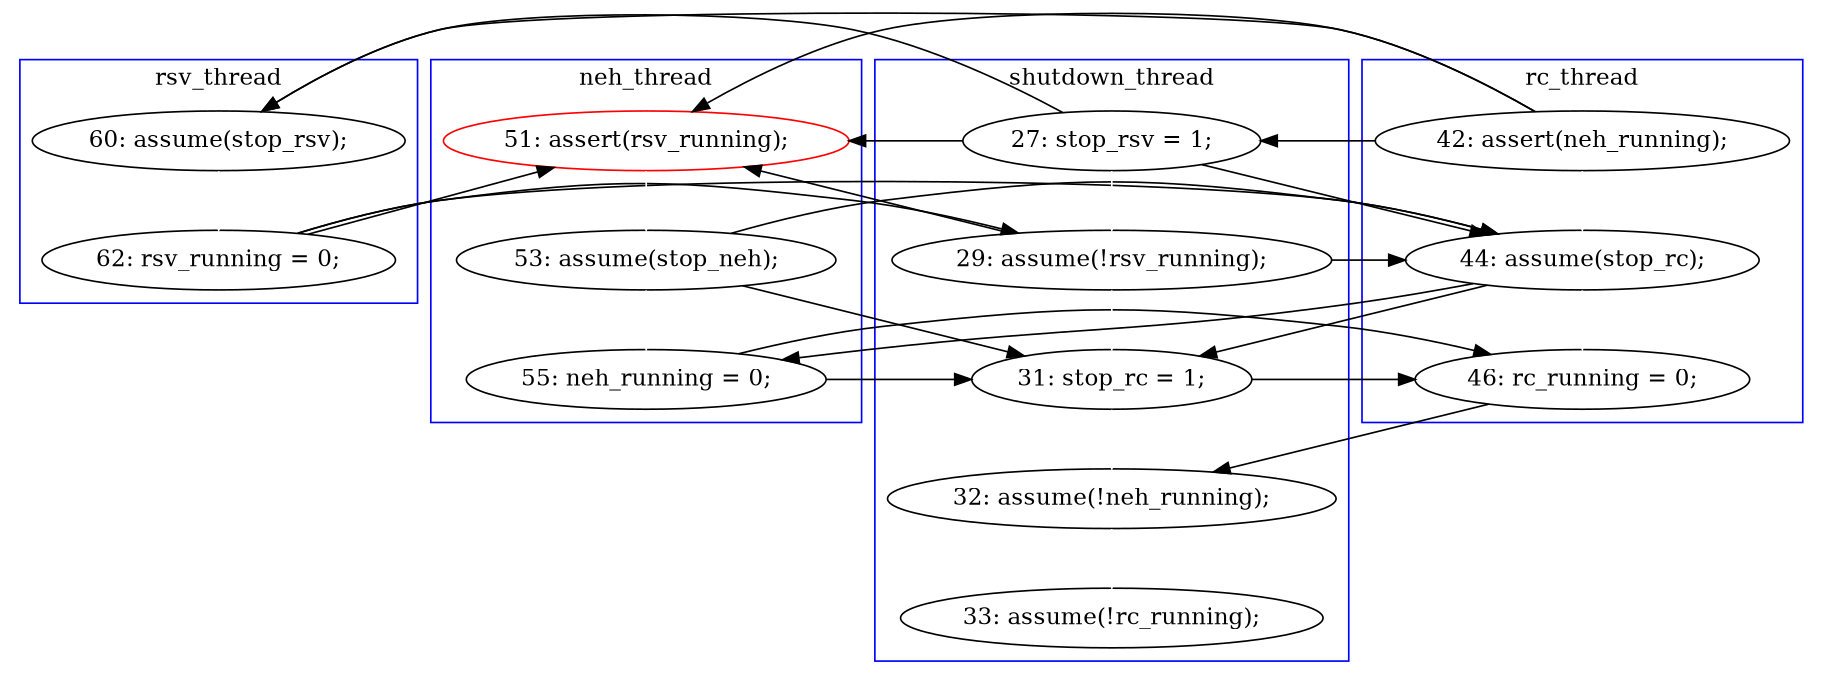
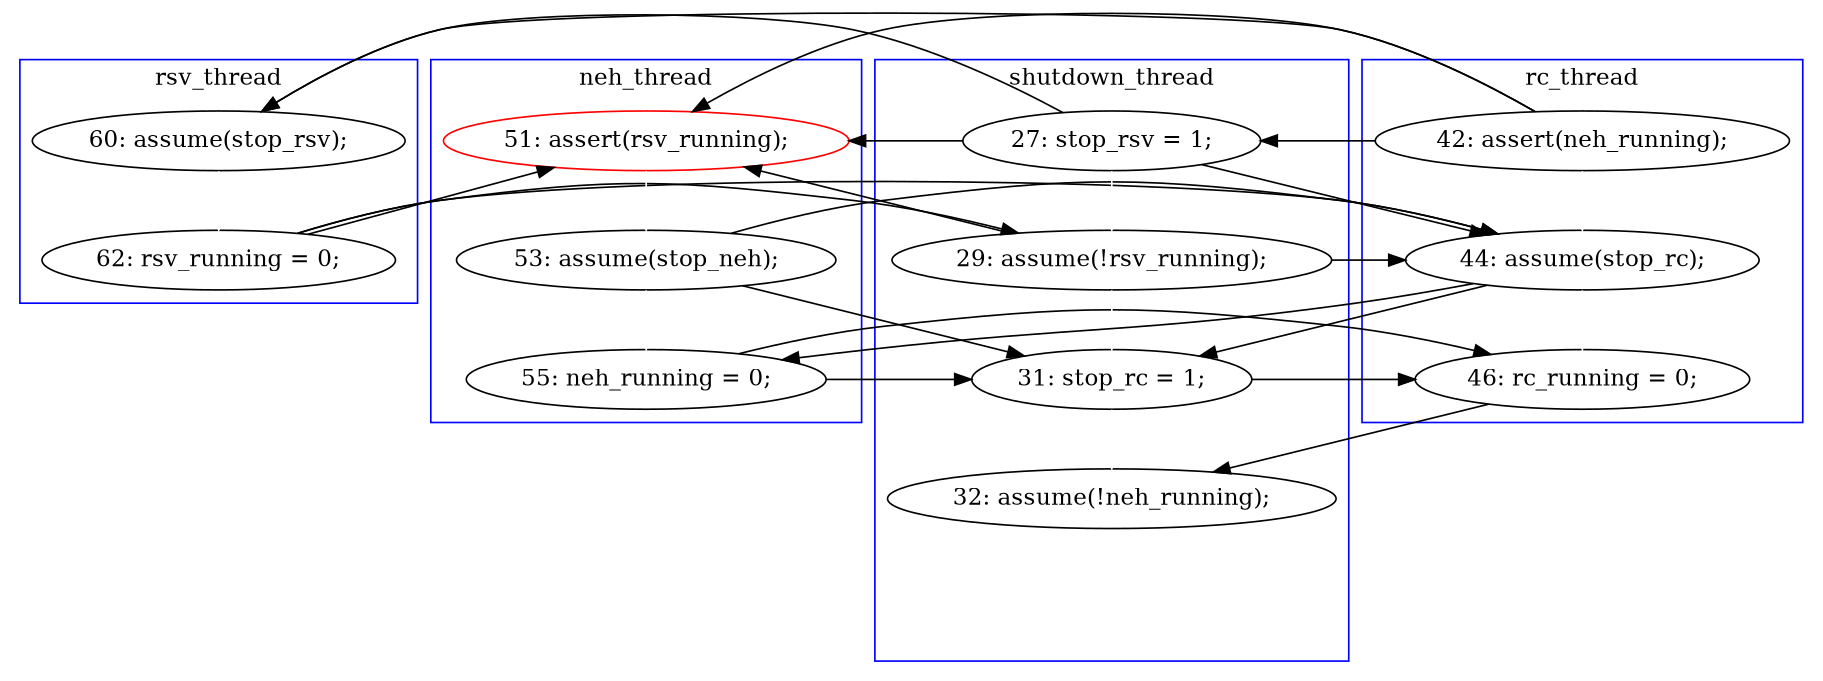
node "33: assume(!rc_running);": removed
